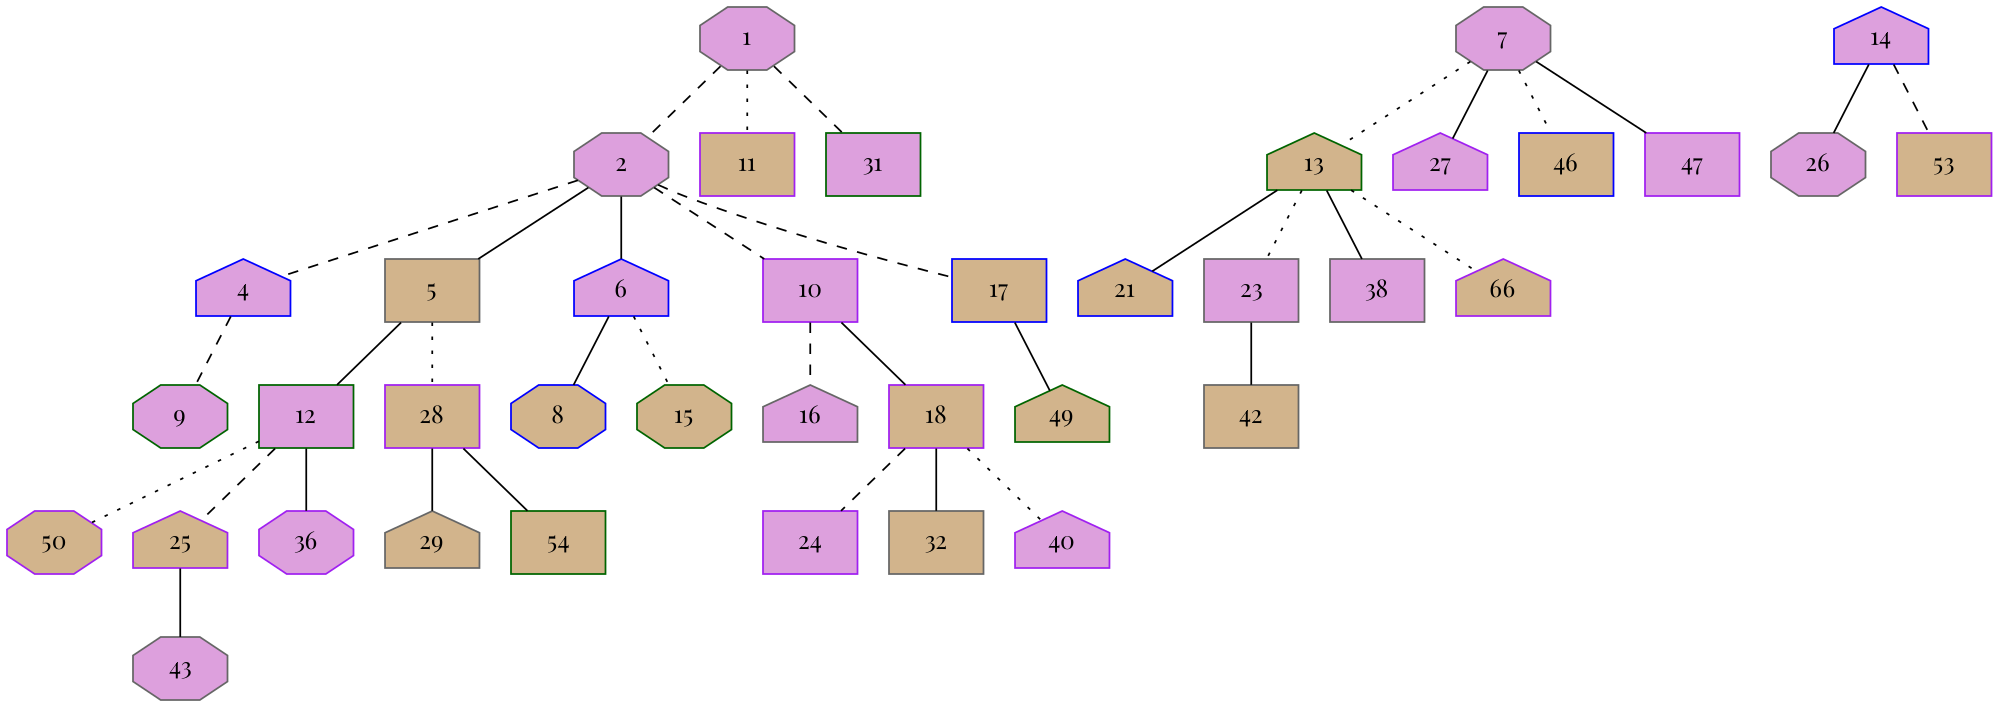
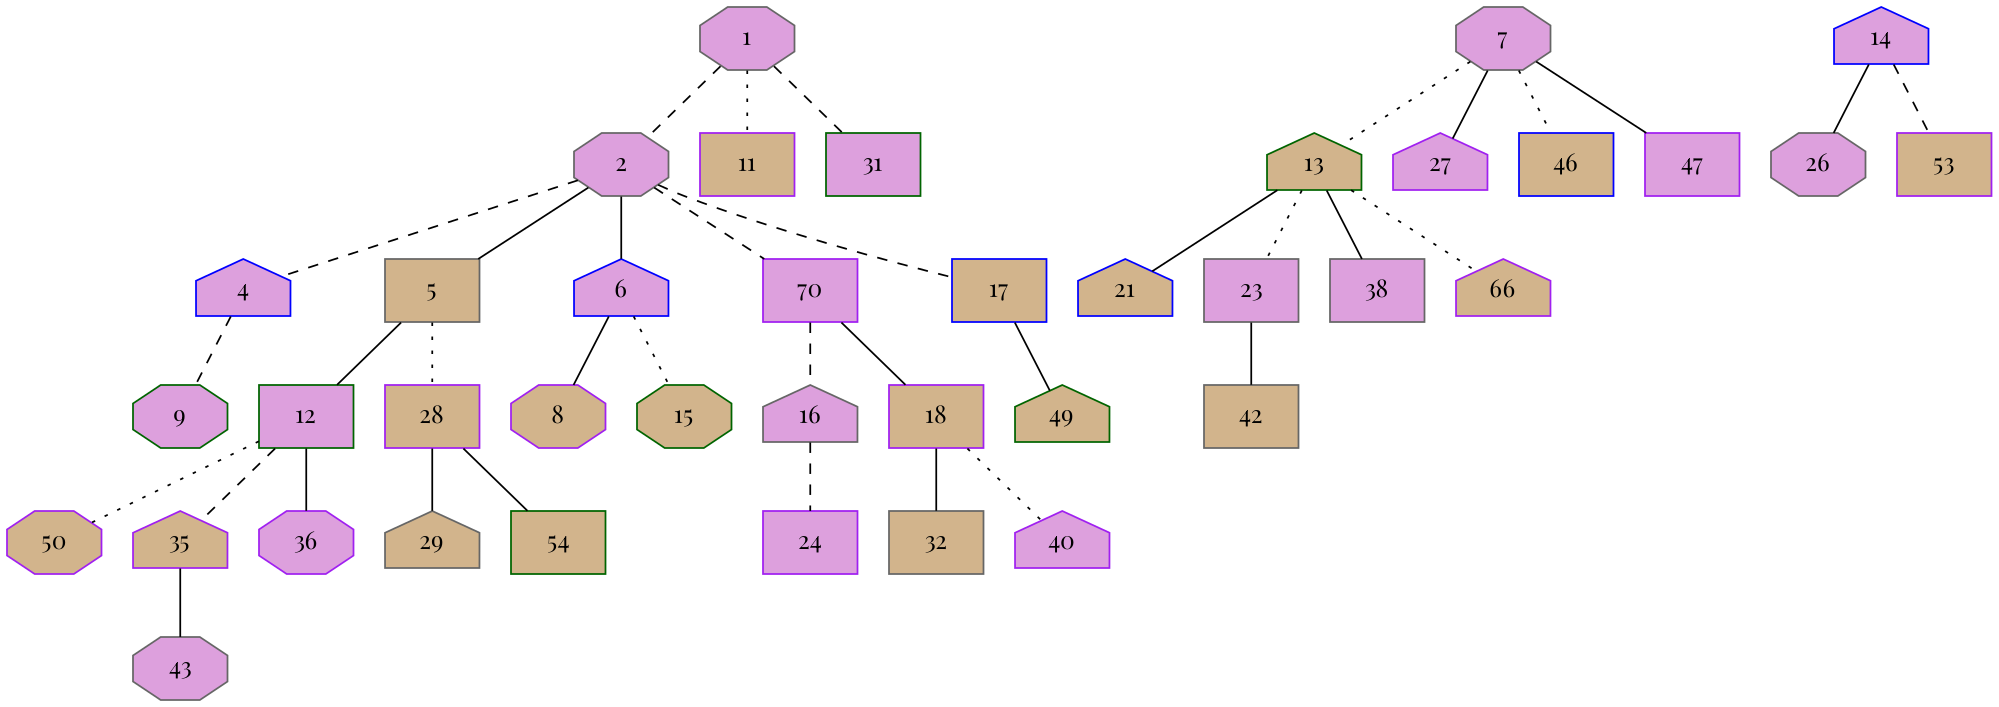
node "10": label "10" -> "70"
node "8": color blue -> purple
edge "18" -- "24": now "16" -- "24"
node "25": label "25" -> "35"
